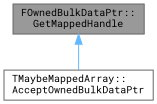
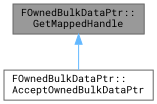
node "TMaybeMappedArray:: AcceptOwnedBulkDataPtr": label "TMaybeMappedArray:: AcceptOwnedBulkDataPtr" -> "FOwnedBulkDataPtr:: AcceptOwnedBulkDataPtr"
